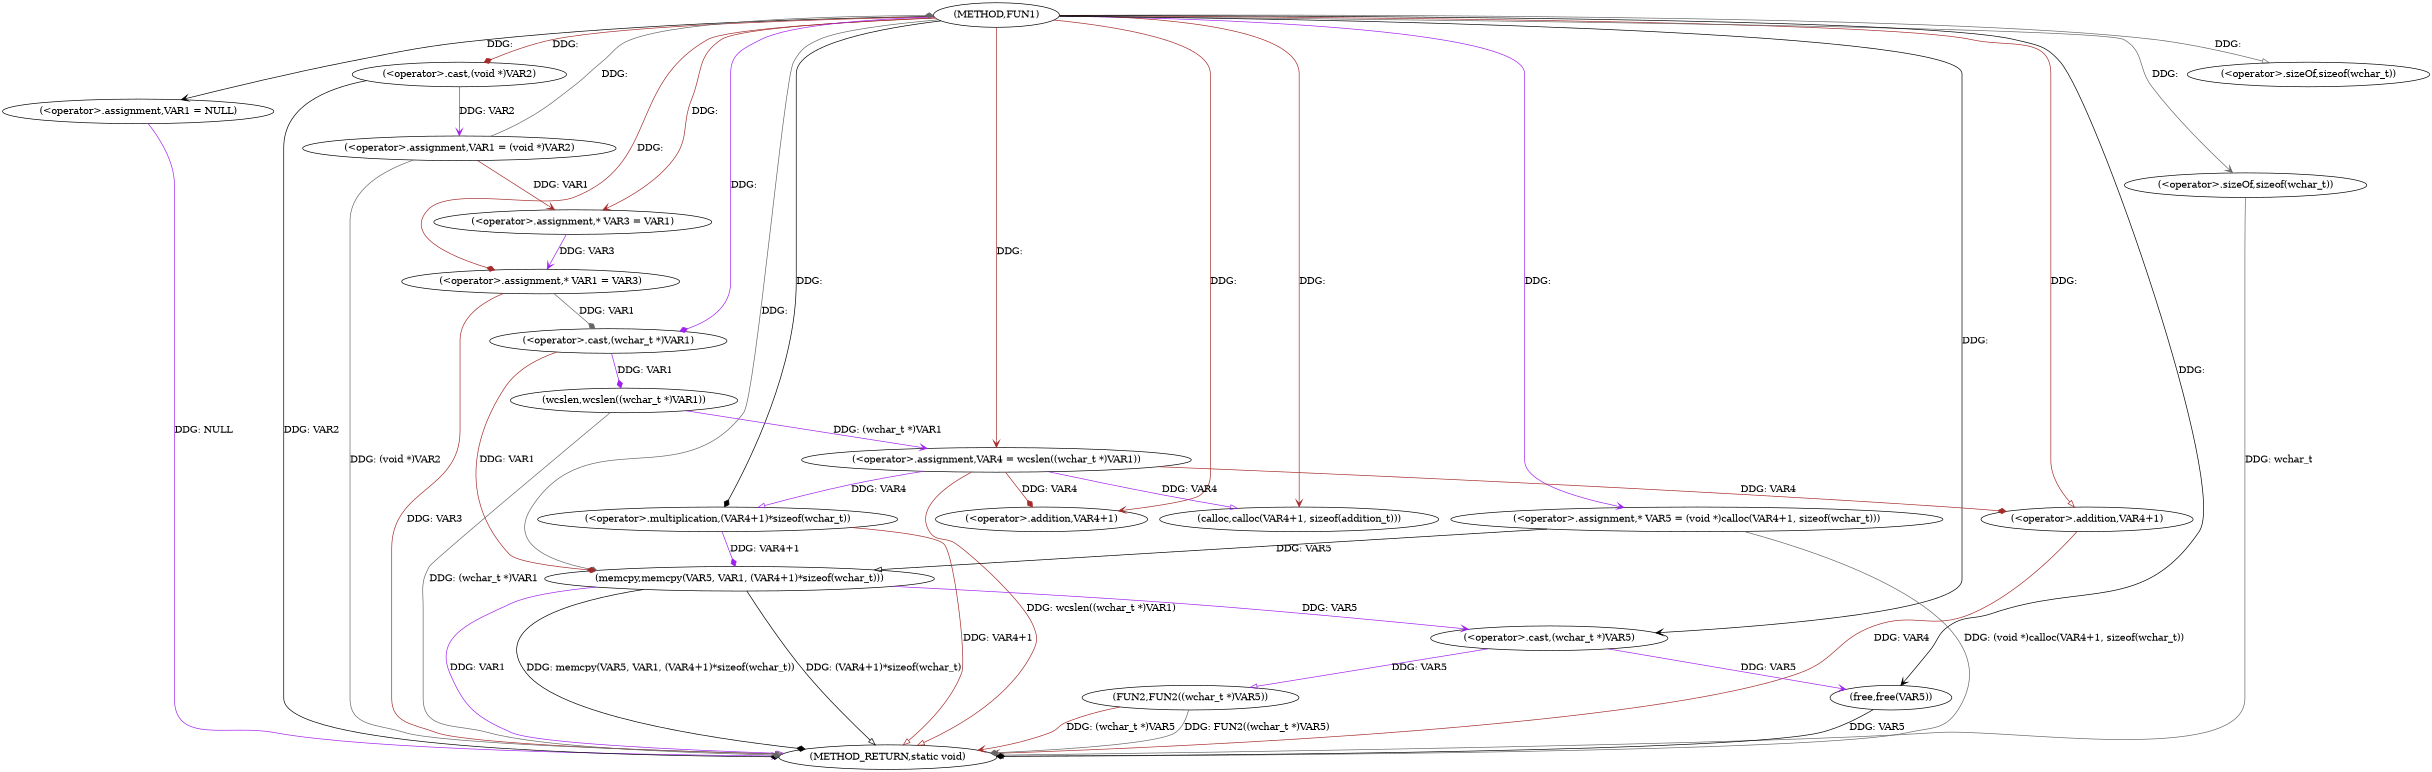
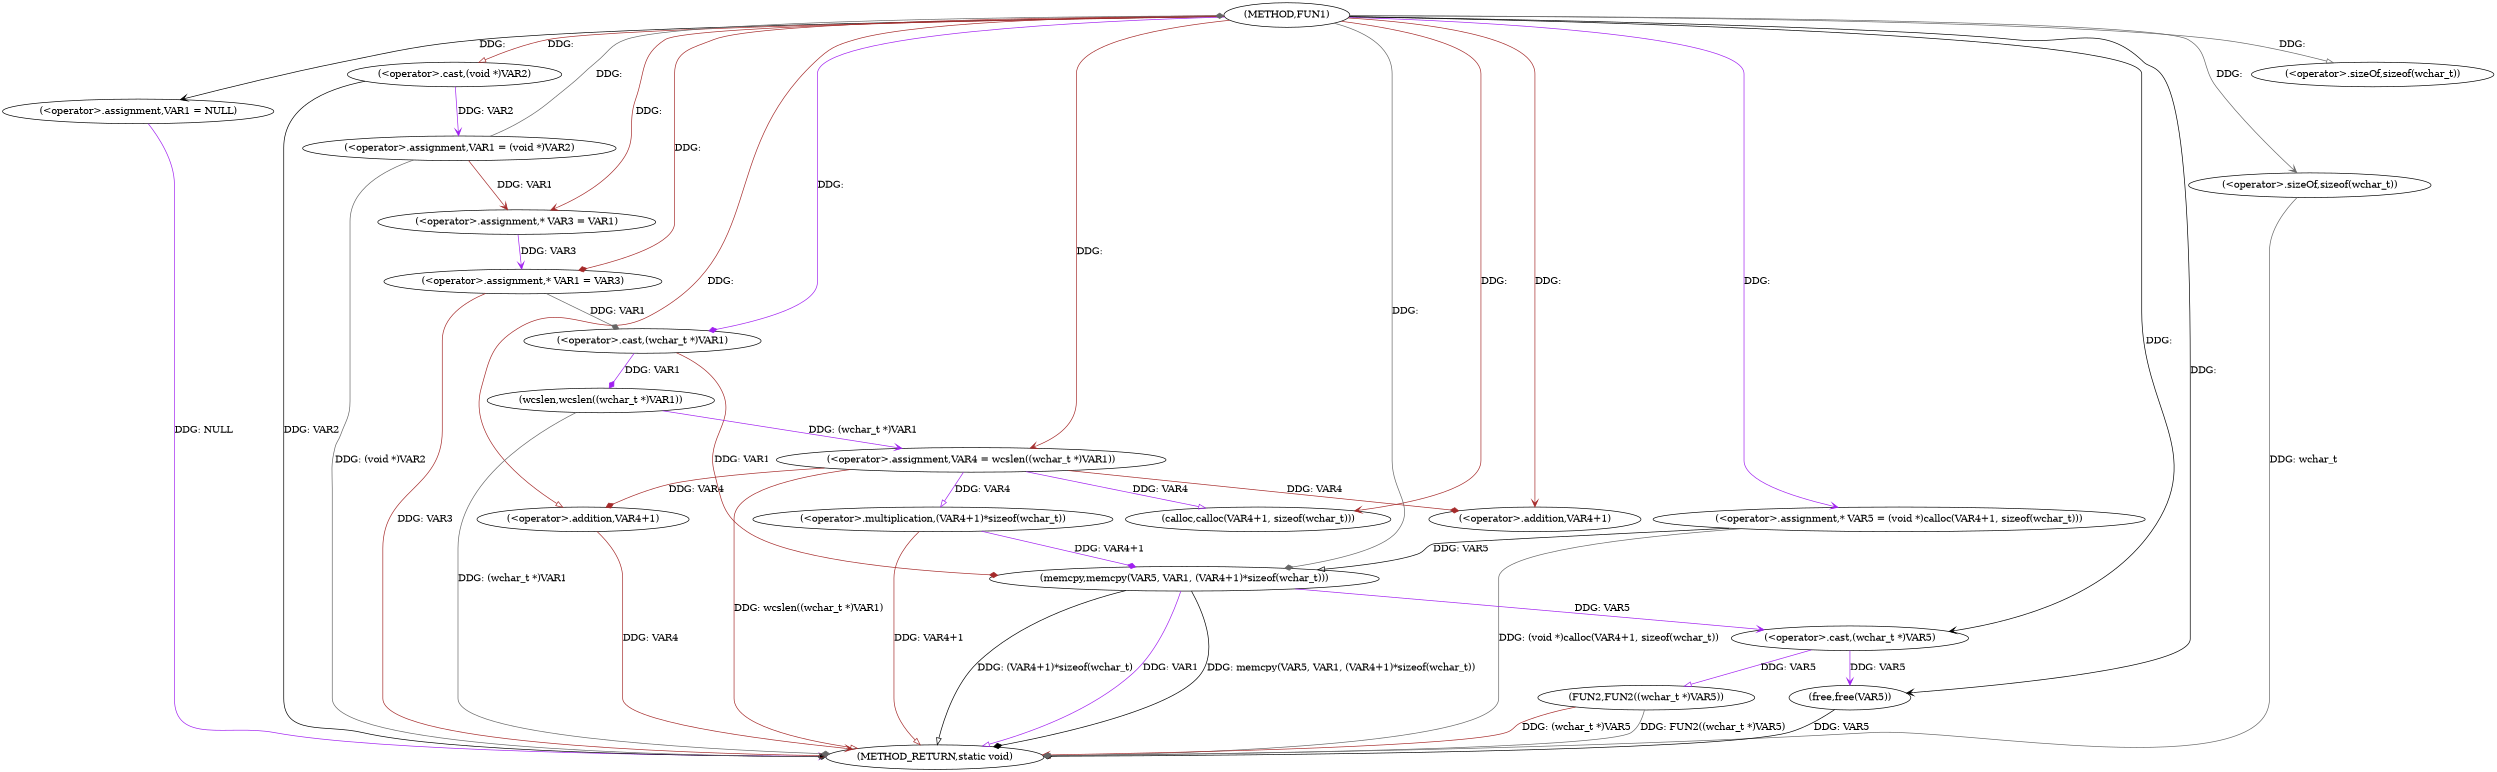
edge "(METHOD,FUN1)" -> "(<operator>.cast,(void *)VAR2)": arrowhead diamond -> onormal
edge "(METHOD,FUN1)" -> "(<operator>.multiplication,(VAR4+1)*sizeof(wchar_t))": removed, label "DDG:"
node "(calloc,calloc(VAR4+1, sizeof(addition_t)))": label "(calloc,calloc(VAR4+1, sizeof(addition_t)))" -> "(calloc,calloc(VAR4+1, sizeof(wchar_t)))"
